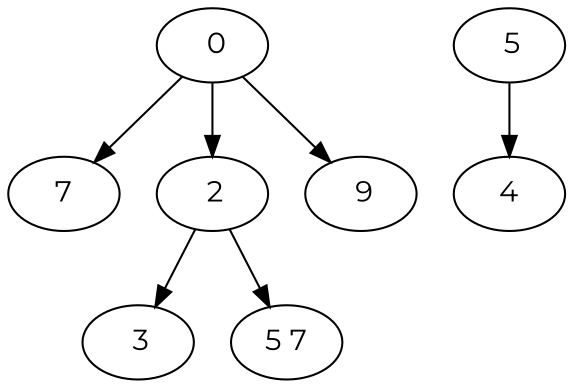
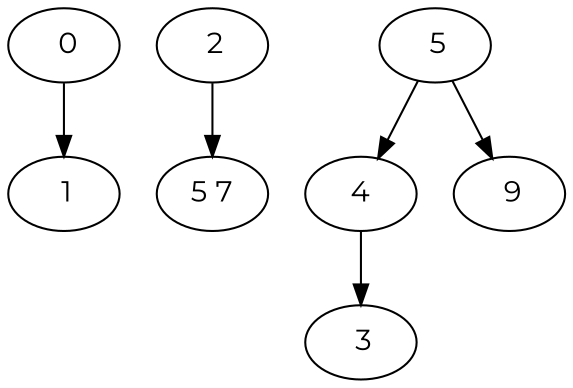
edge "0" -> "2": removed
edge "0" -> "9": now "5" -> "9"
node "7": label "7" -> "1"
edge "2" -> "3": now "4" -> "3"
